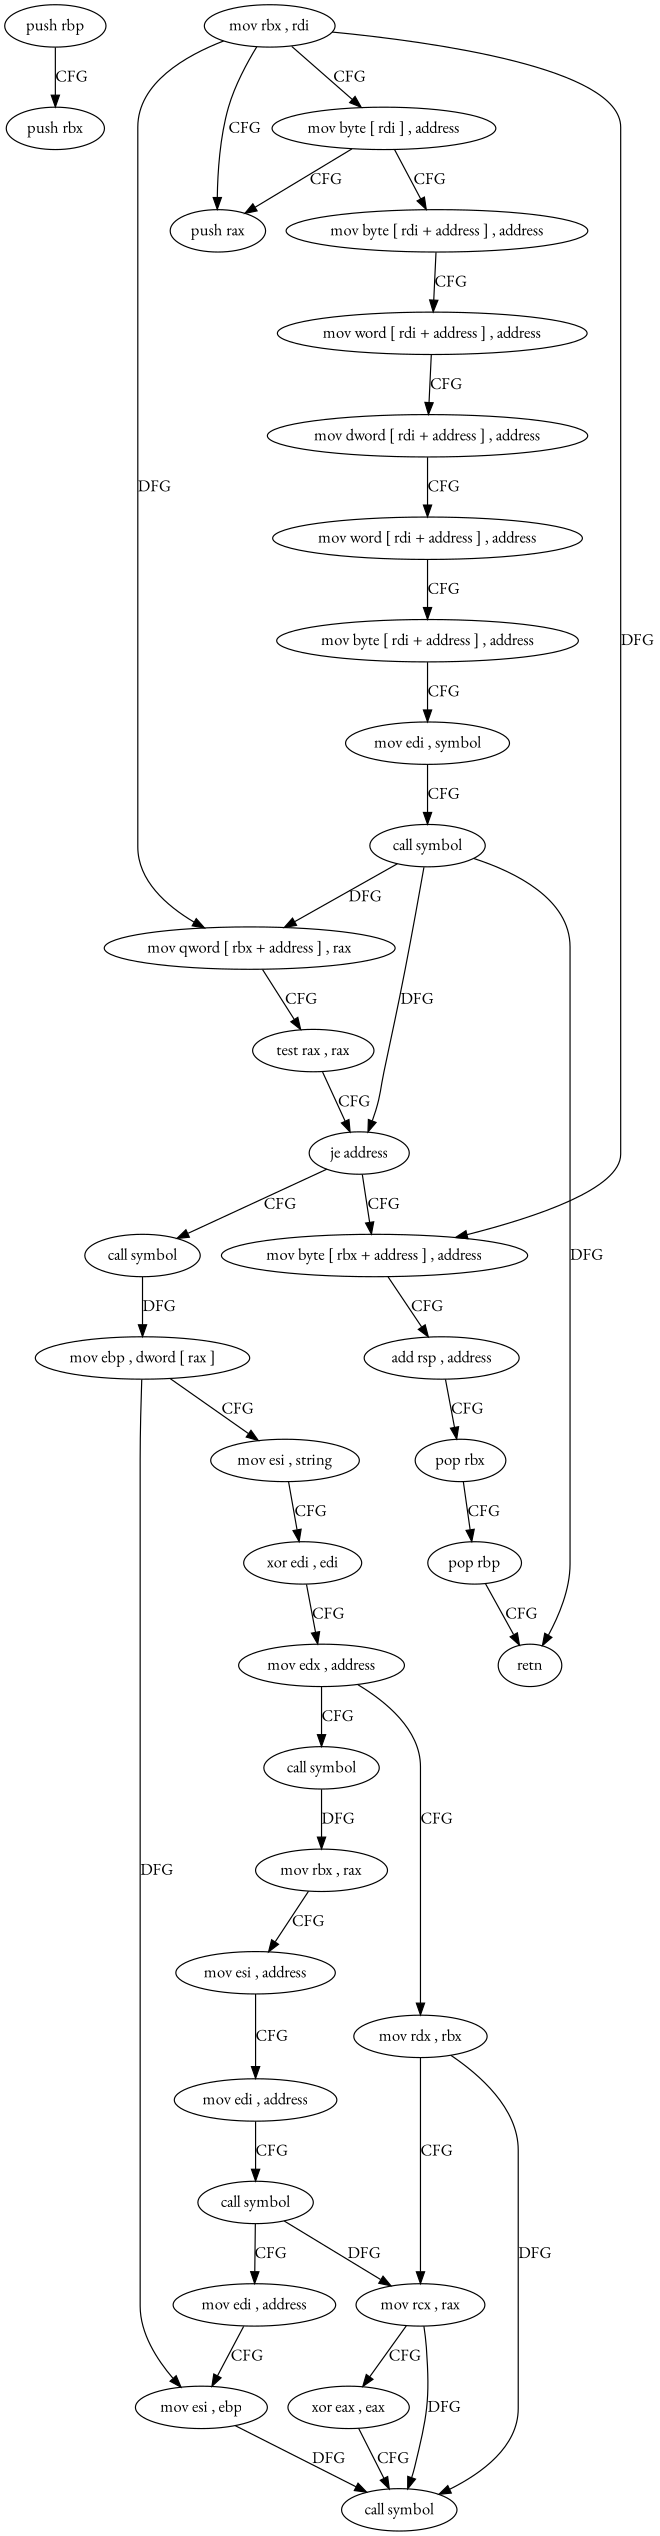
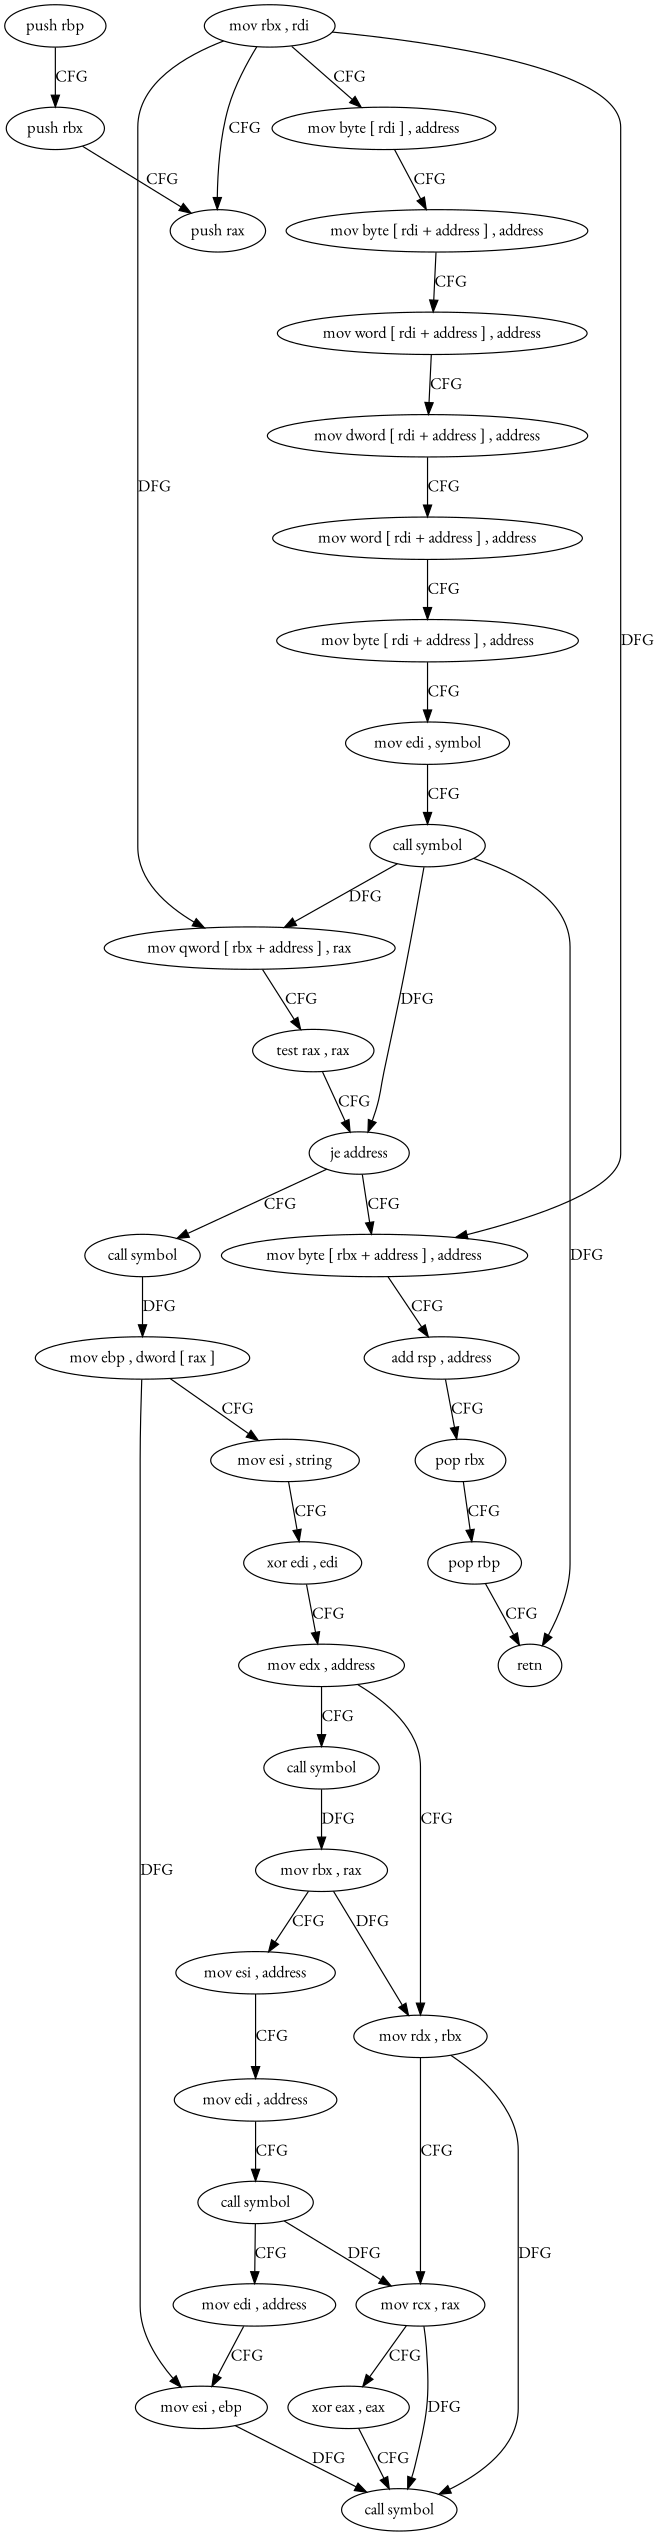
edge "mov byte [ rdi ] , address" -> "push rax": now "push rbx" -> "push rax"
edge "mov rbx , rax" -> "mov rdx , rbx": added, label "DFG"
